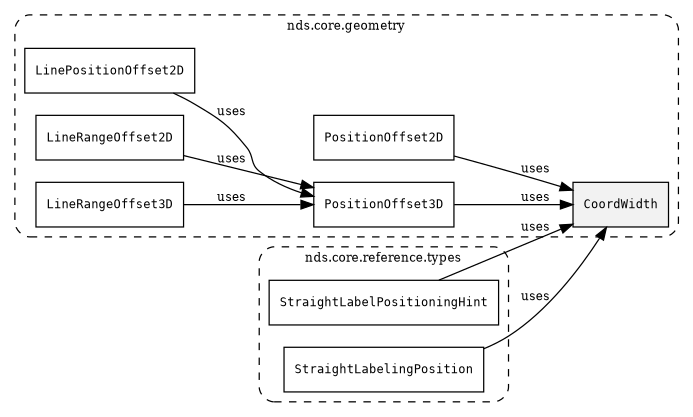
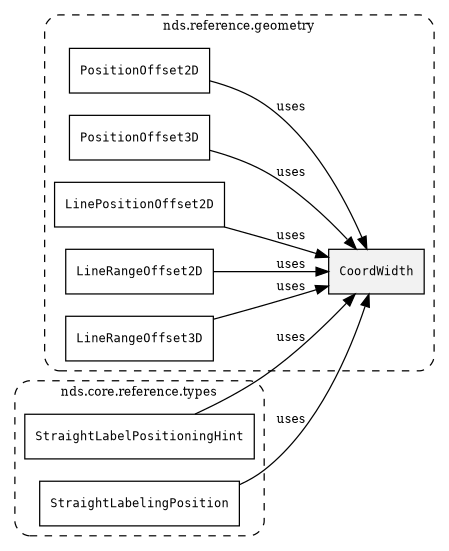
cluster "nds.core.geometry": label "nds.core.geometry" -> "nds.reference.geometry"
edge "LinePositionOffset2D" -> "PositionOffset3D": now "LinePositionOffset2D" -> "CoordWidth"
edge "LineRangeOffset2D" -> "PositionOffset3D": now "LineRangeOffset2D" -> "CoordWidth"
edge "LineRangeOffset3D" -> "PositionOffset3D": now "LineRangeOffset3D" -> "CoordWidth"
